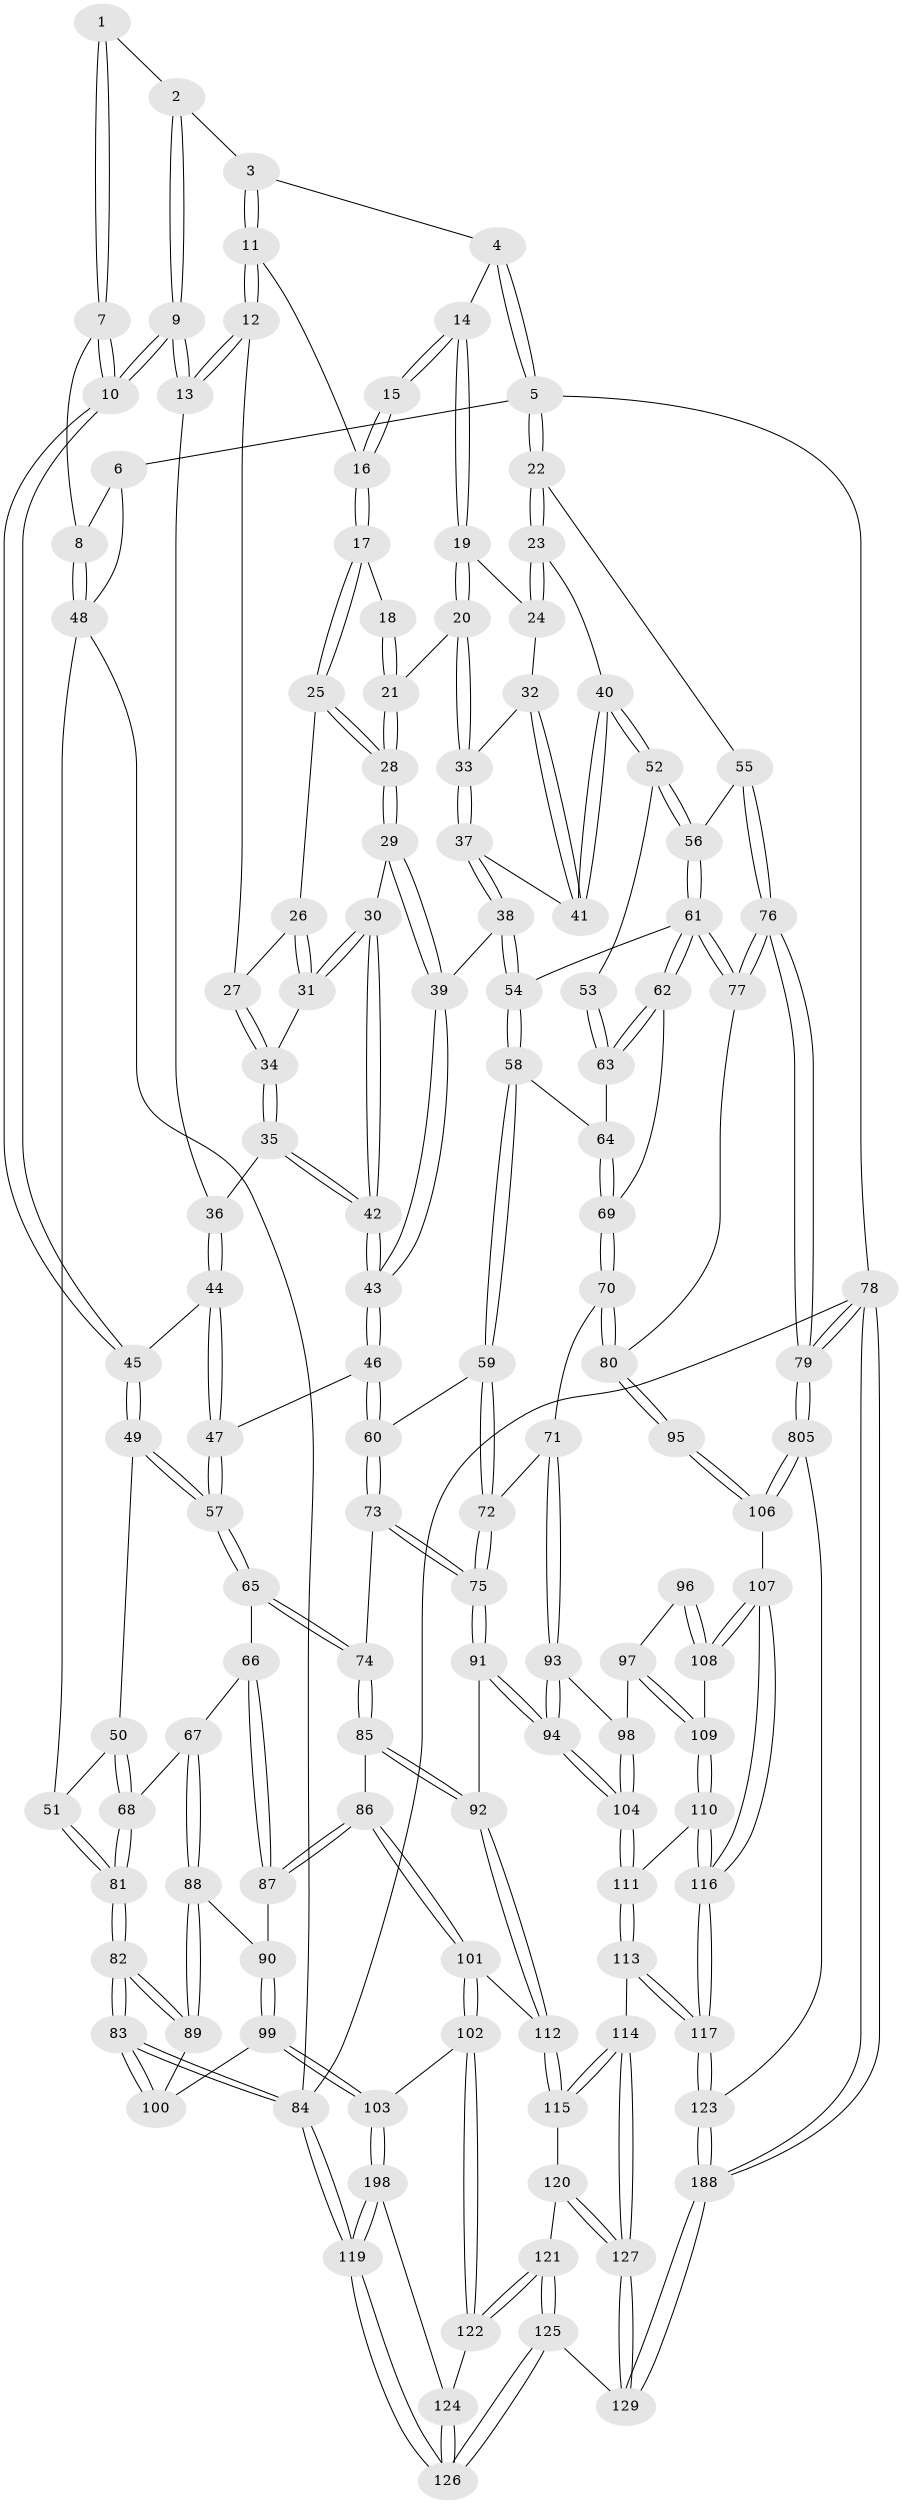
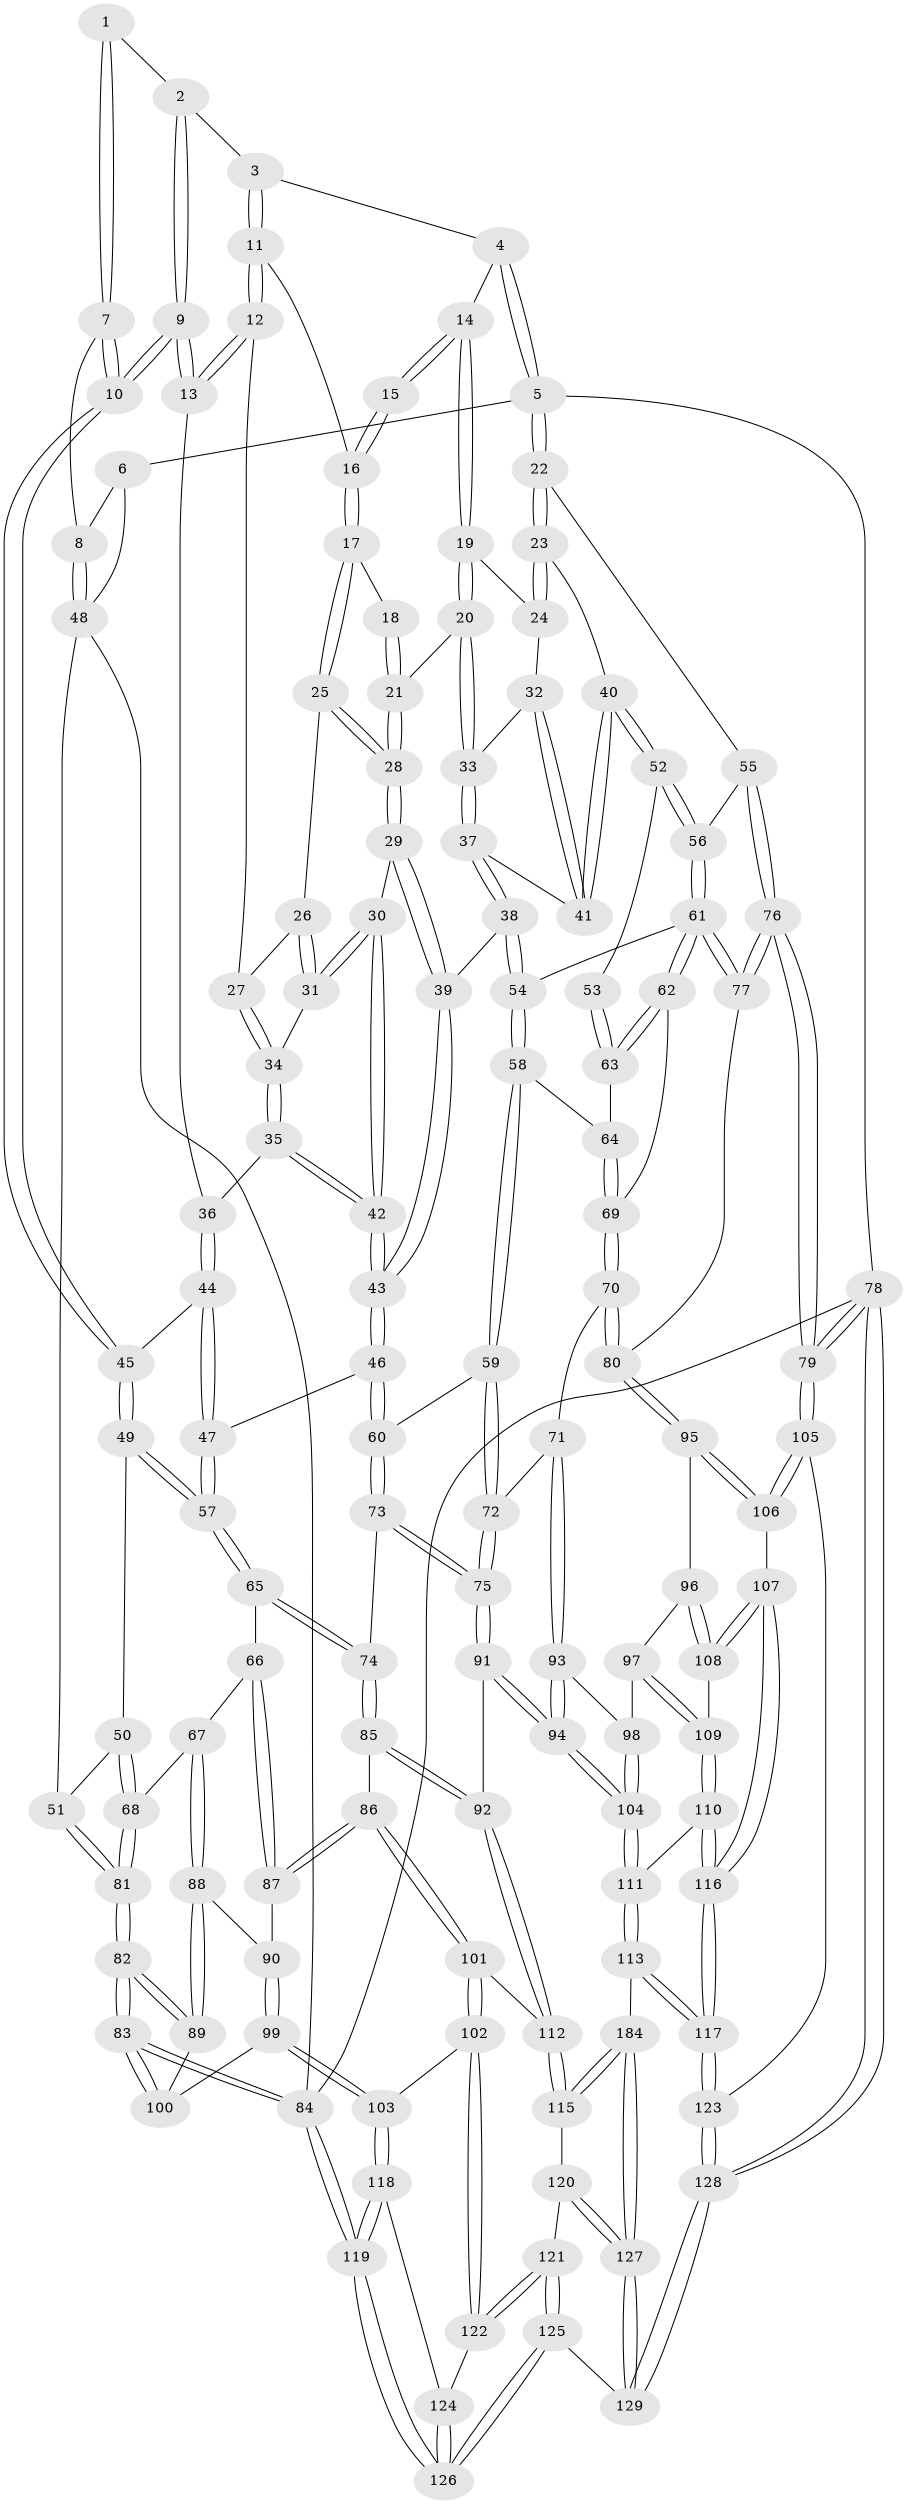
node "805": label "805" -> "105"
edge "95" -- "96": added
node "114": label "114" -> "184"
node "198": label "198" -> "118"
node "188": label "188" -> "128"
